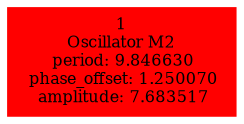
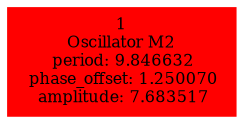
node "1": text "period: 9.846630" -> "period: 9.846632"
